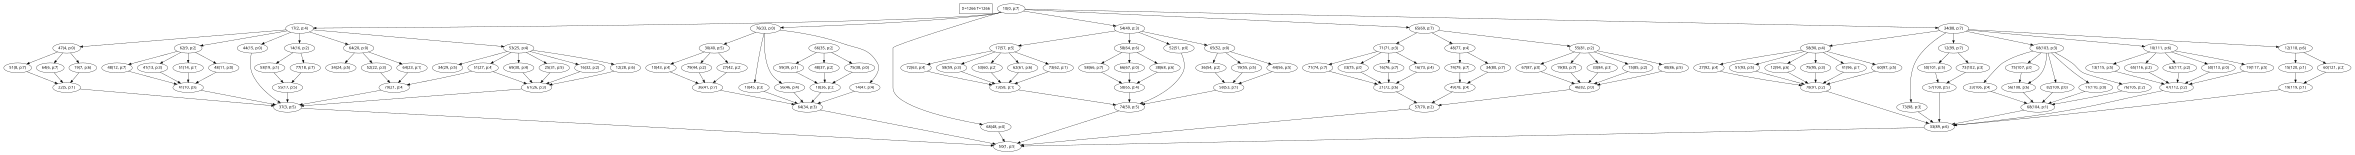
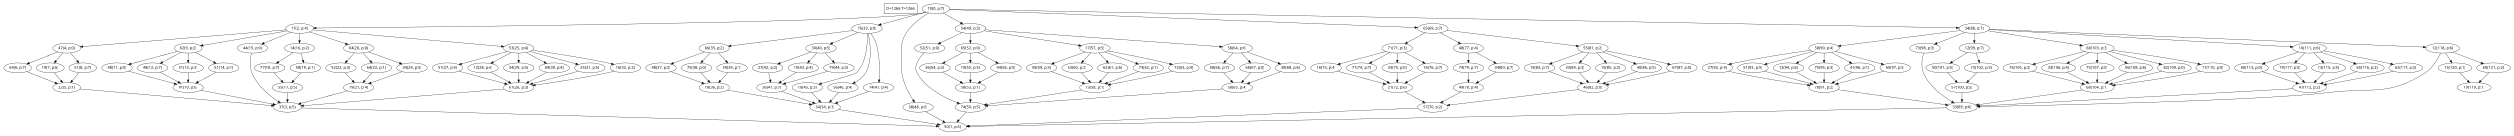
edge "76(33, p:0)" -> "66(35, p:2)": added
edge "34(29, p:5)" -> "61(26, p:3)": added
edge "75(107, p:0)" -> "56(108, p:6)": now "75(107, p:0)" -> "68(104, p:1)"
edge "51(27, p:4)" -> "79(21, p:4)": now "34(24, p:5)" -> "79(21, p:4)"
edge "19(119, p:1)" -> "33(89, p:6)": now "12(118, p:6)" -> "33(89, p:6)"
